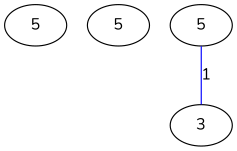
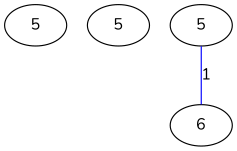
node "3": label "3" -> "6"
